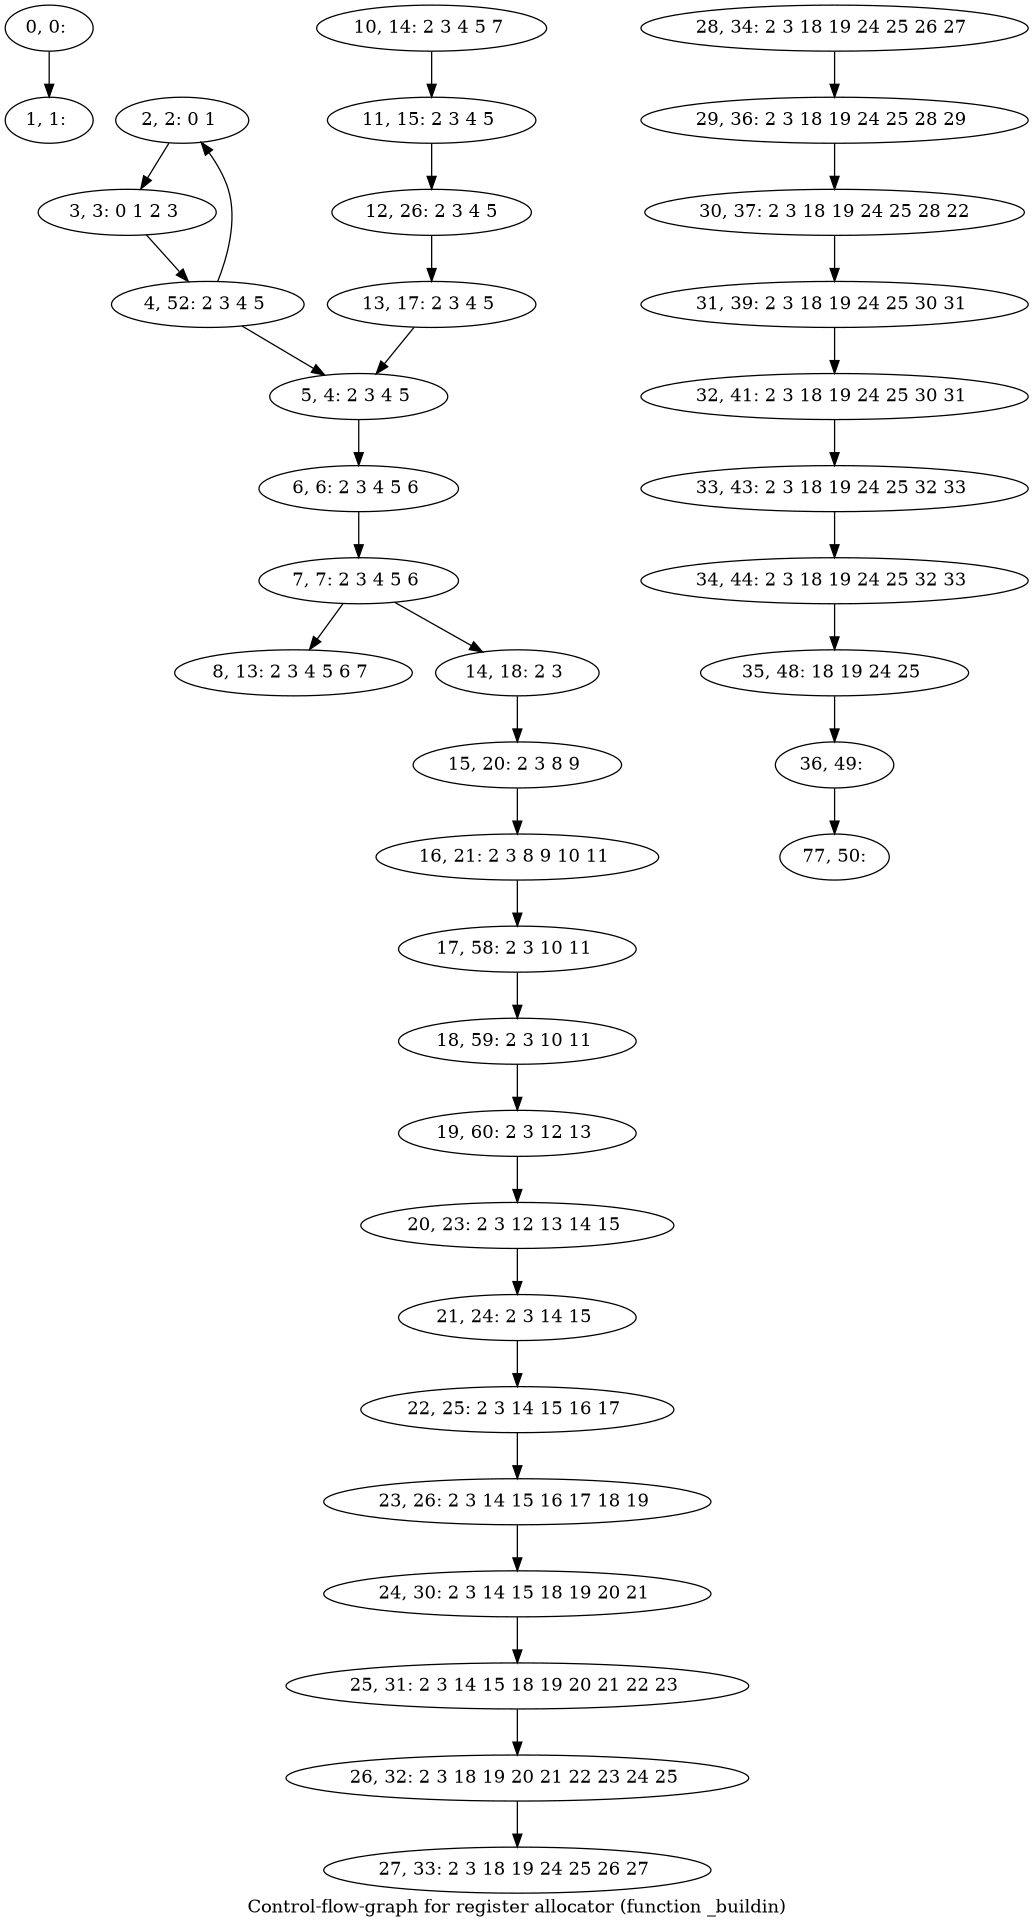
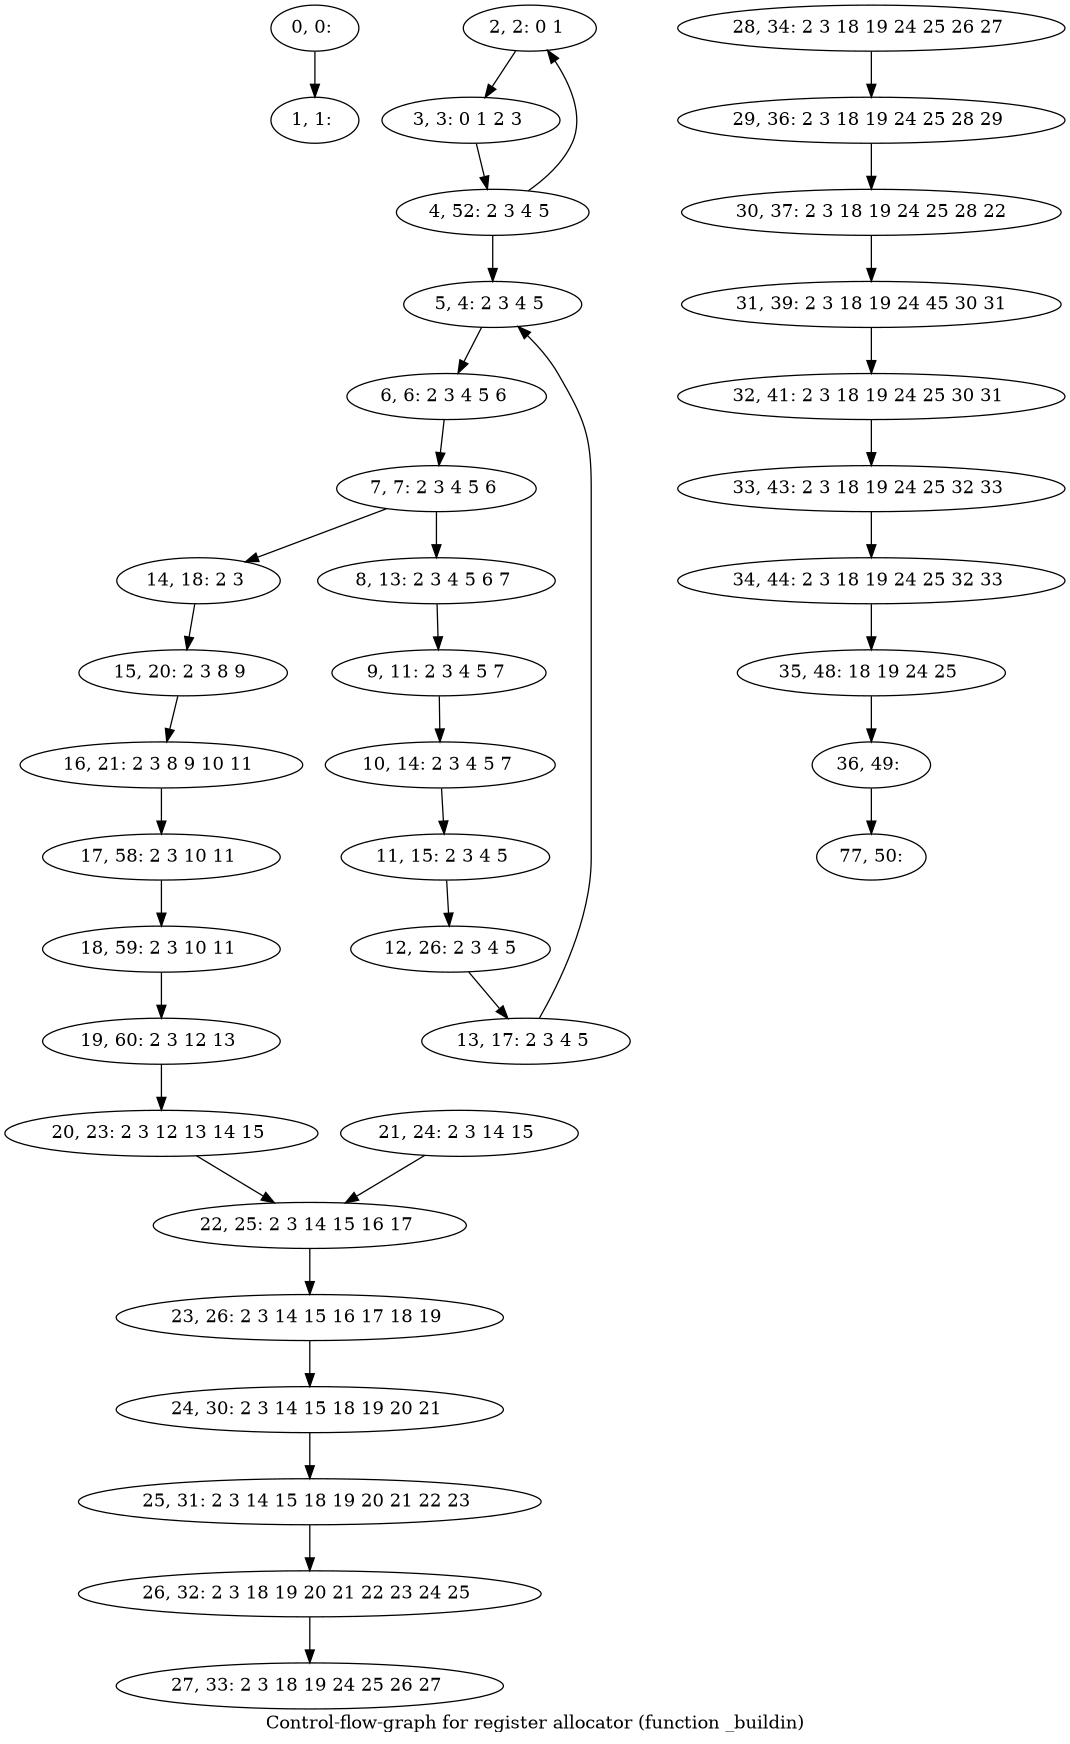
node "31, 39: 2 3 18 19 24 25 30 31": label "31, 39: 2 3 18 19 24 25 30 31" -> "31, 39: 2 3 18 19 24 45 30 31"
node "9, 11: 2 3 4 5 7": added
edge "20, 23: 2 3 12 13 14 15" -> "21, 24: 2 3 14 15": now "20, 23: 2 3 12 13 14 15" -> "22, 25: 2 3 14 15 16 17"
